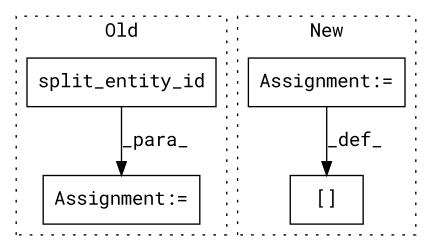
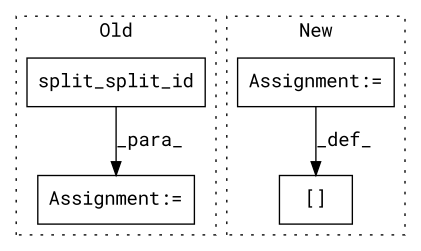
node "split_entity_id": label "split_entity_id" -> "split_split_id"
